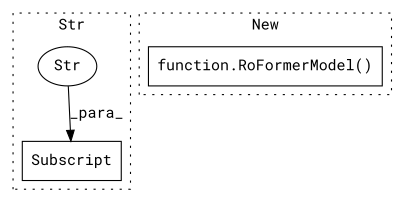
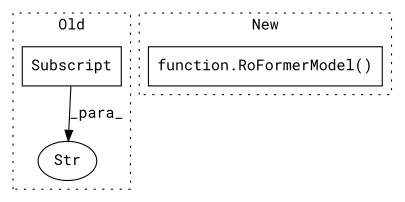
cluster "Str": label "Str" -> "Old"
edge "Str" -> "Subscript": reversed
